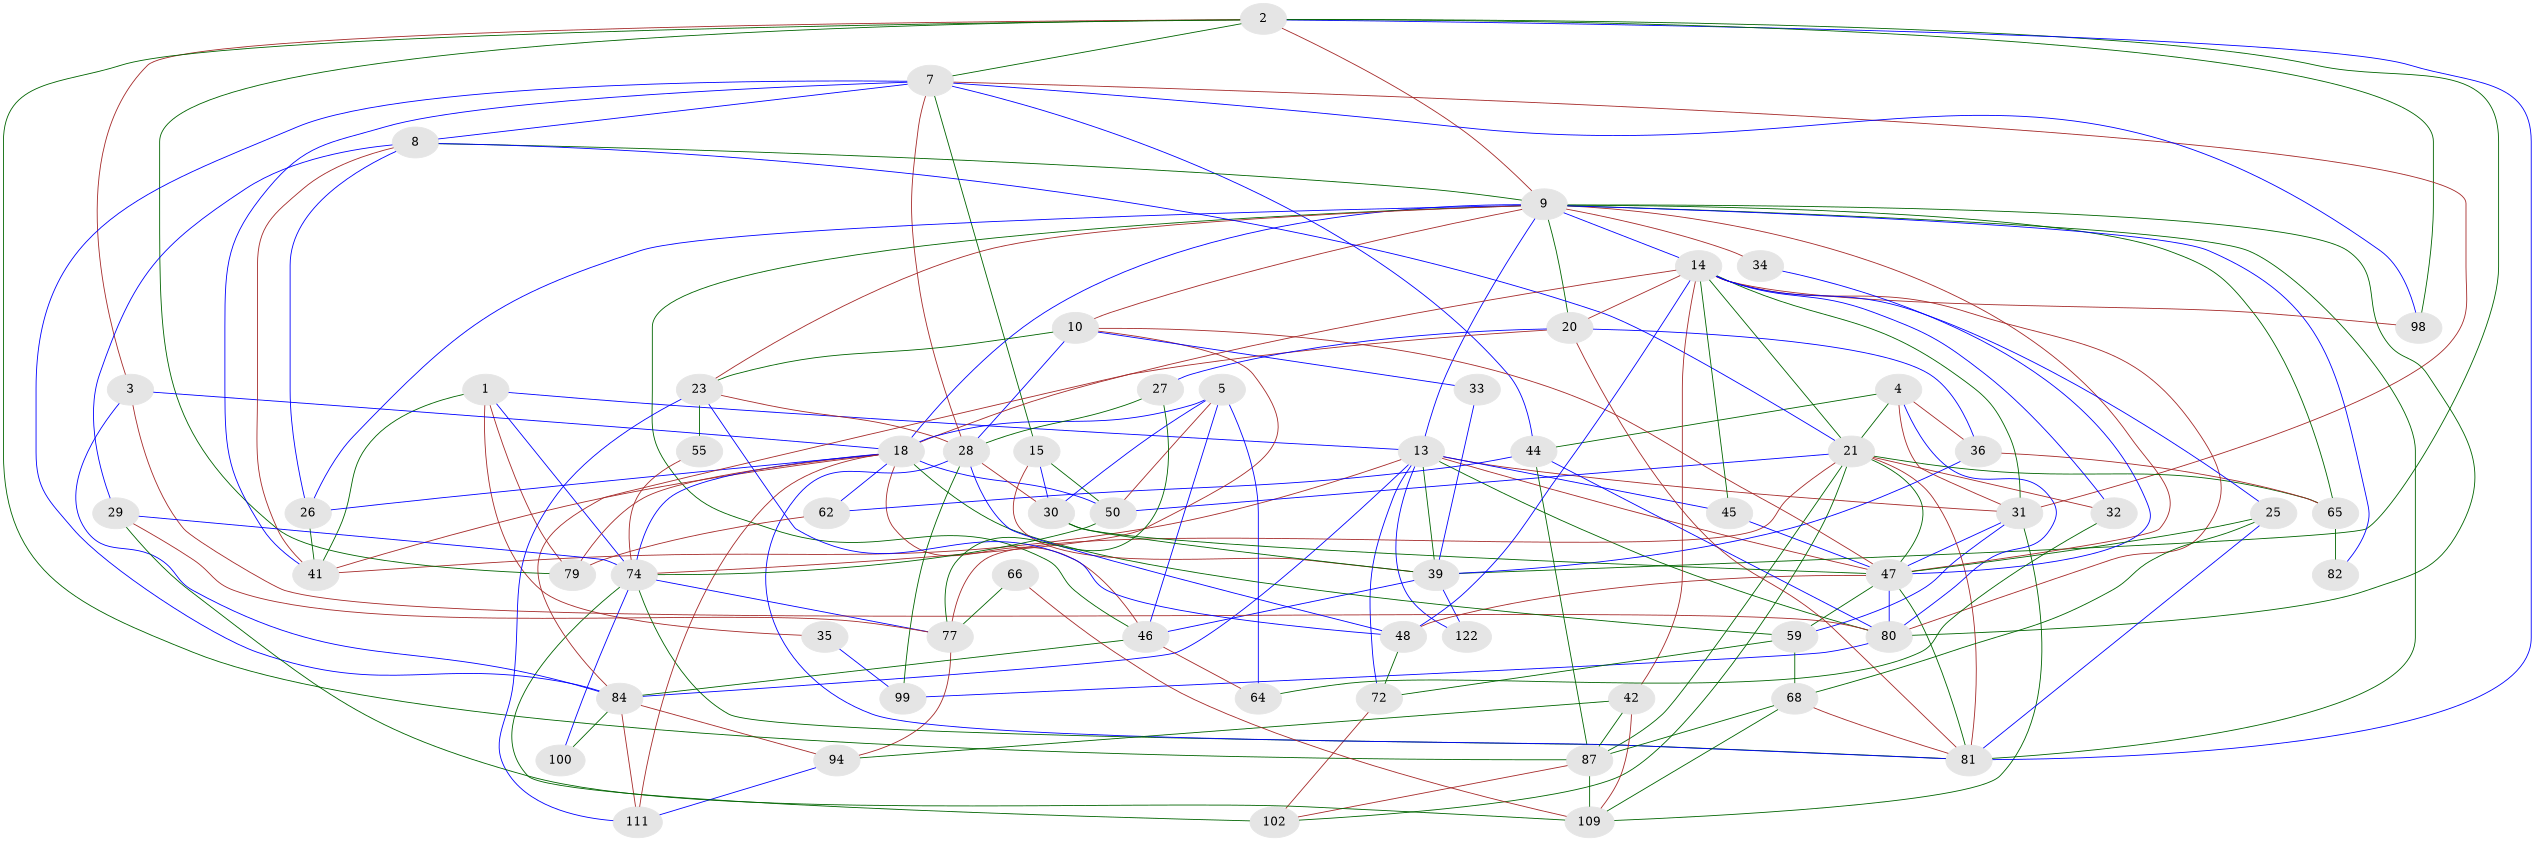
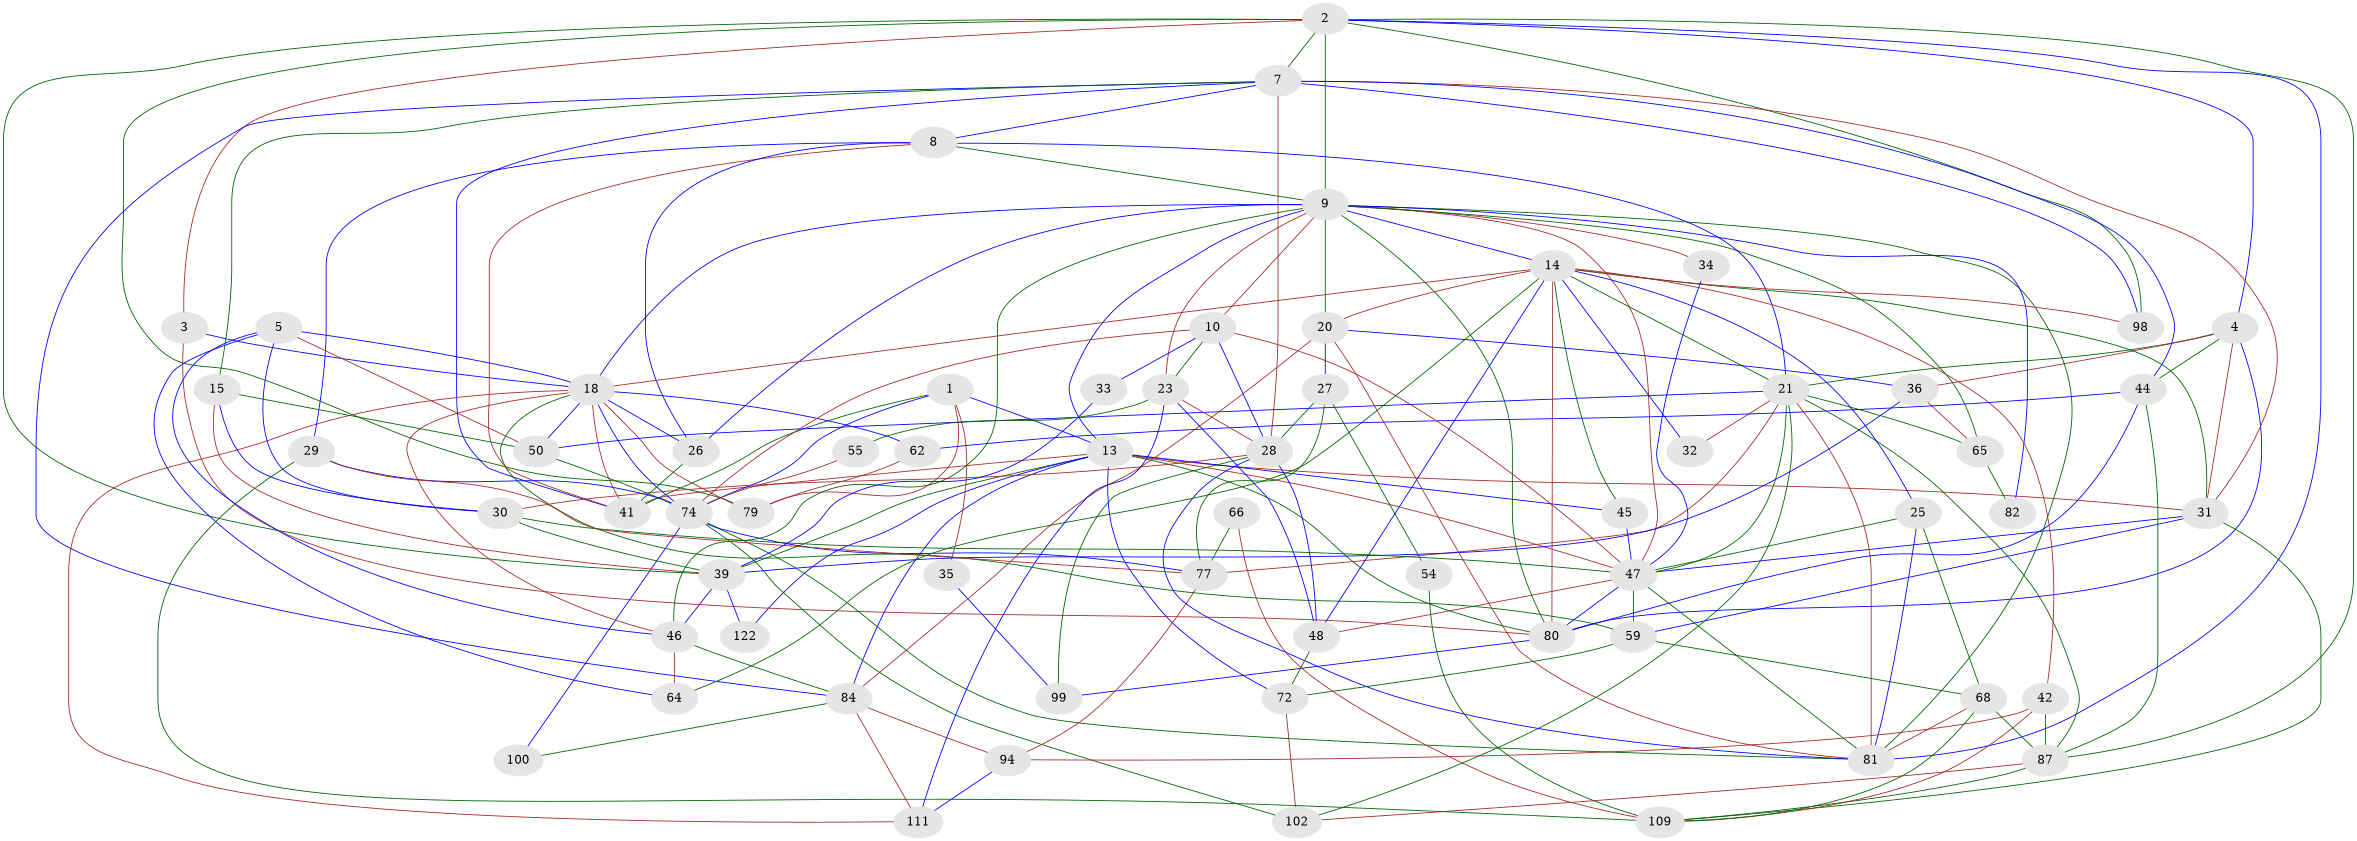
edge "2" -- "4": added
edge "2" -- "9": color brown -> darkgreen
node "54": added
edge "3" -- "84": removed
edge "32" -- "64": now "14" -- "64"
edge "42" -- "94": color darkgreen -> brown
